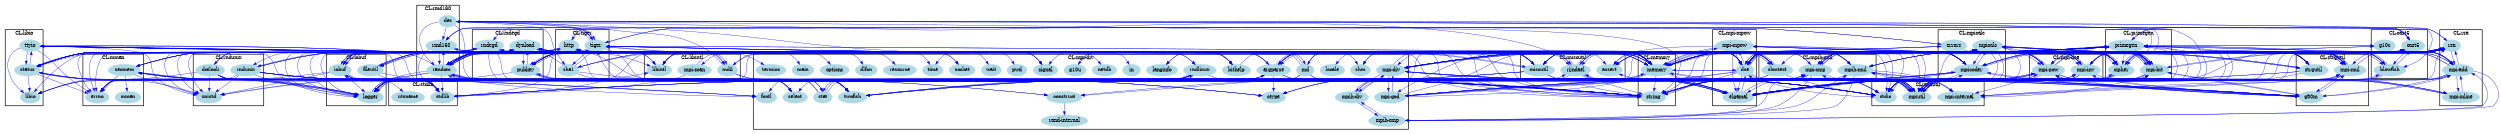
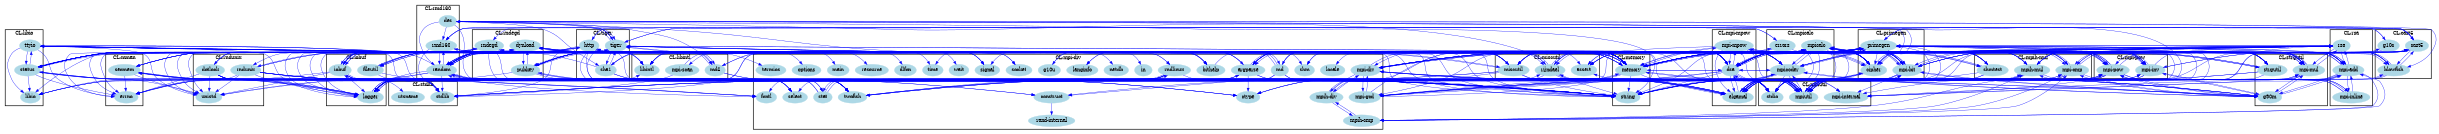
cluster "CL:mpi-dsa": label "CL:mpi-dsa" -> "CL:mpi-pow"
node "pwd": removed
edge "rsa" -> "mpiutil": removed
node "mman": removed
